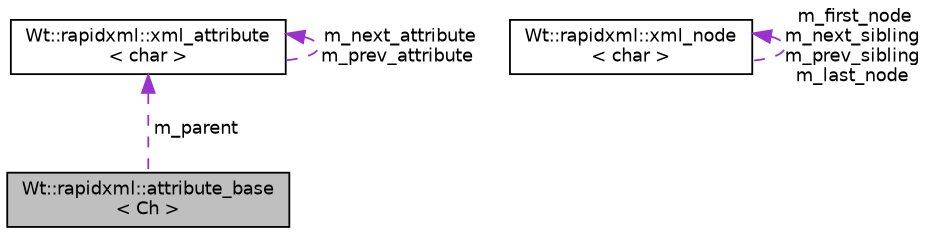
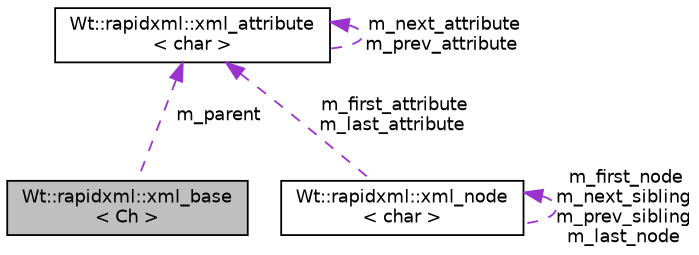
edge "Wt::rapidxml::xml_node < char >" -> "Wt::rapidxml::xml_attribute < char >": added, label "m_first_attribute m_last_attribute"
node "Wt::rapidxml::attribute_base < Ch >": label "Wt::rapidxml::attribute_base < Ch >" -> "Wt::rapidxml::xml_base < Ch >"
